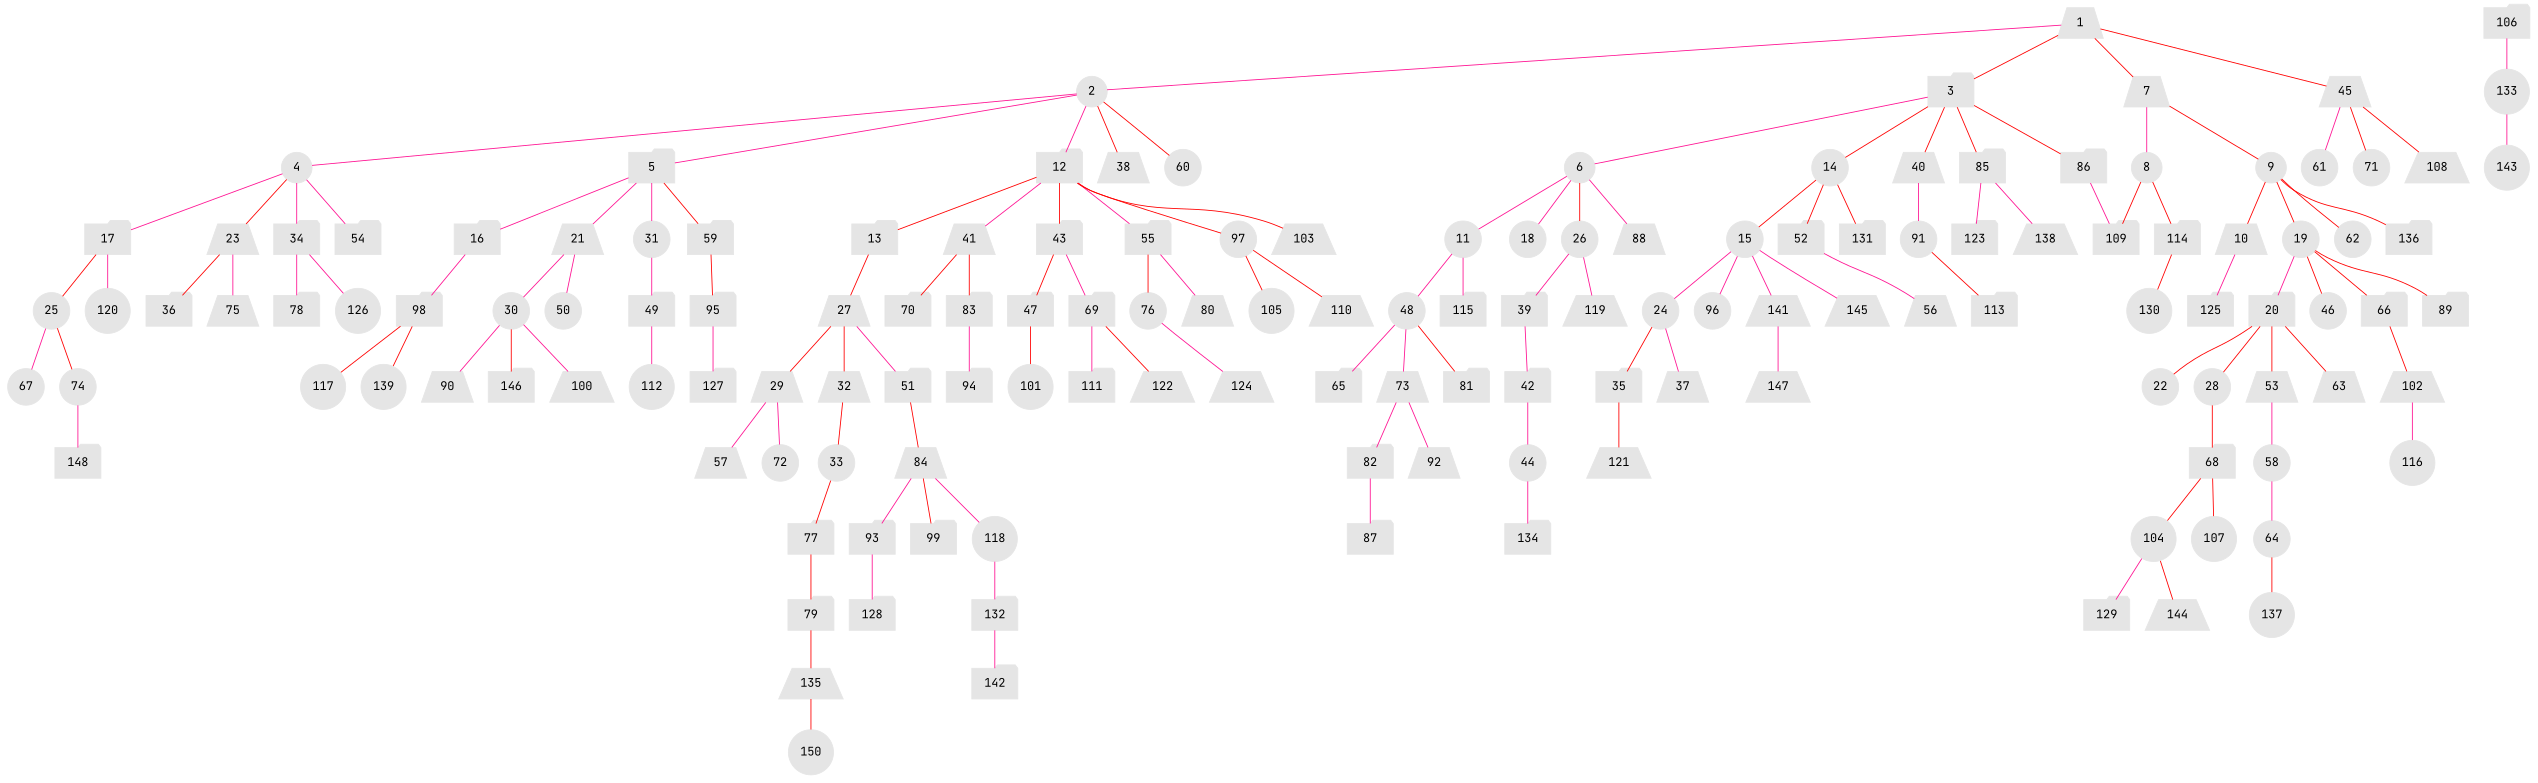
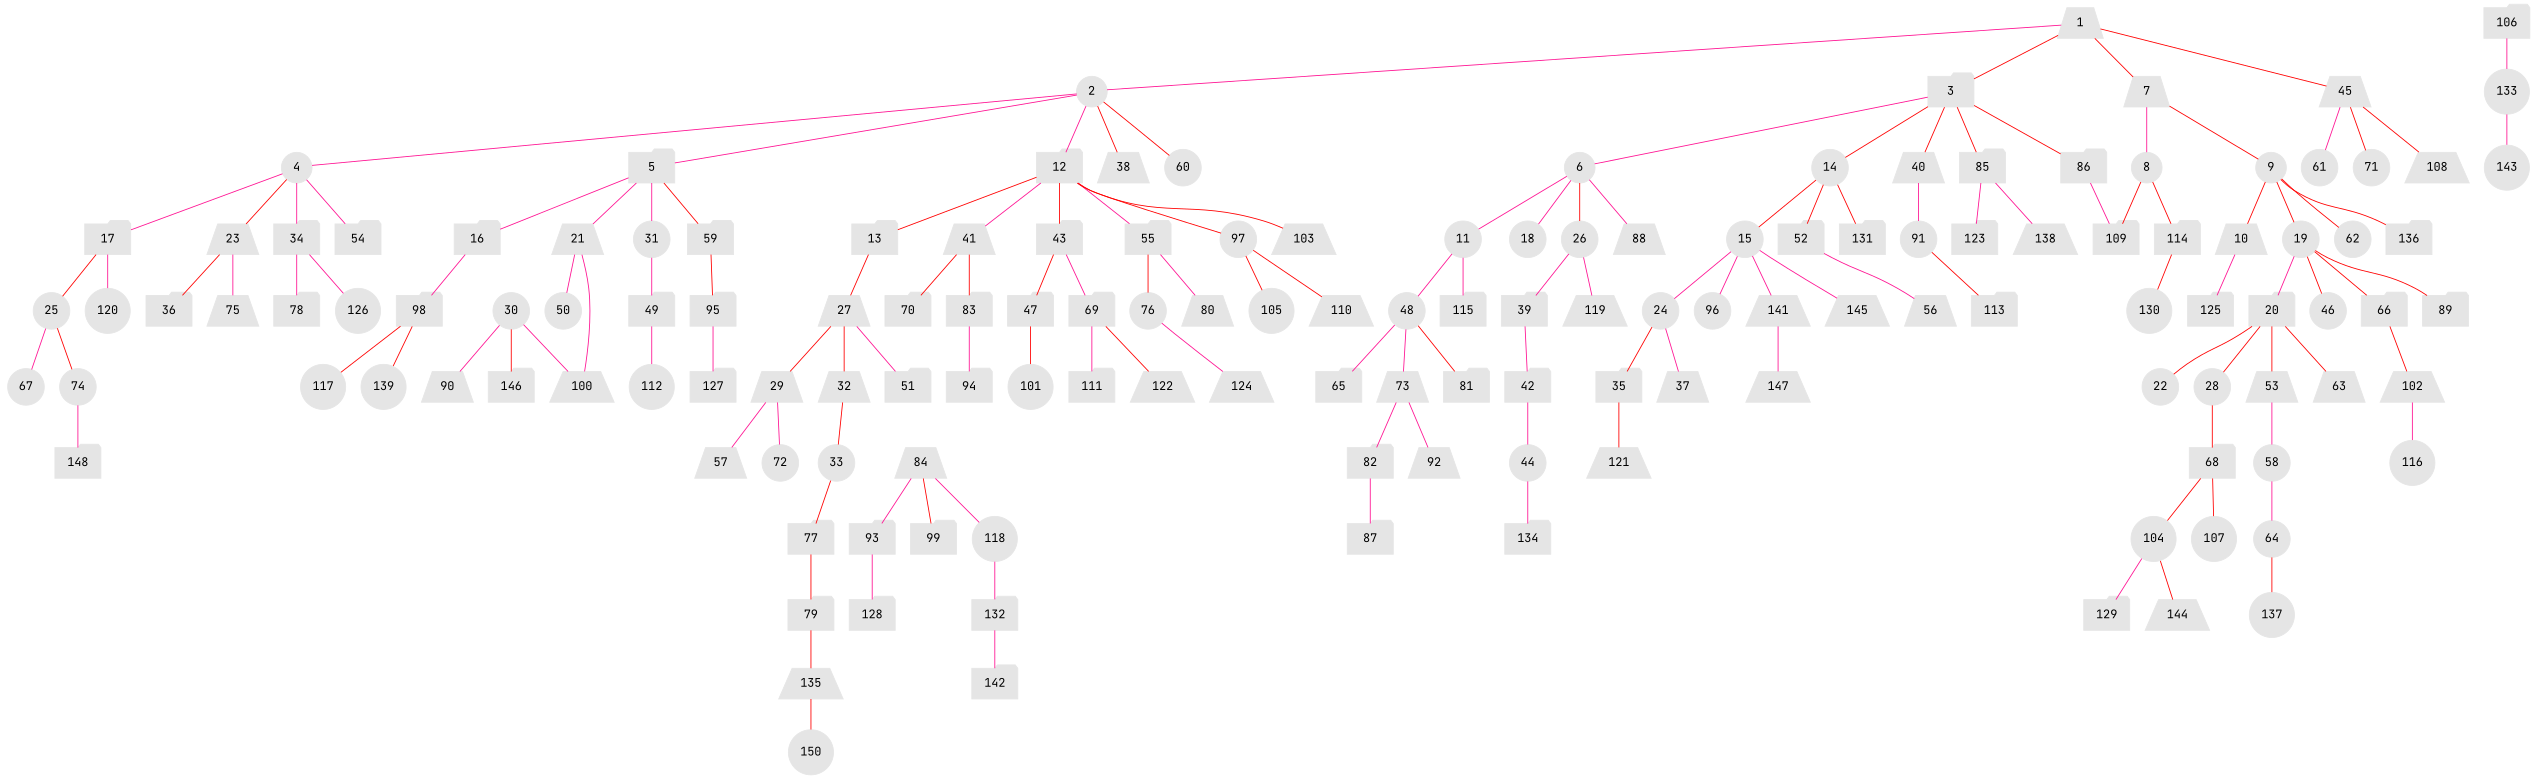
edge "21" -- "30": now "21" -- "100"
edge "51" -- "84": removed
